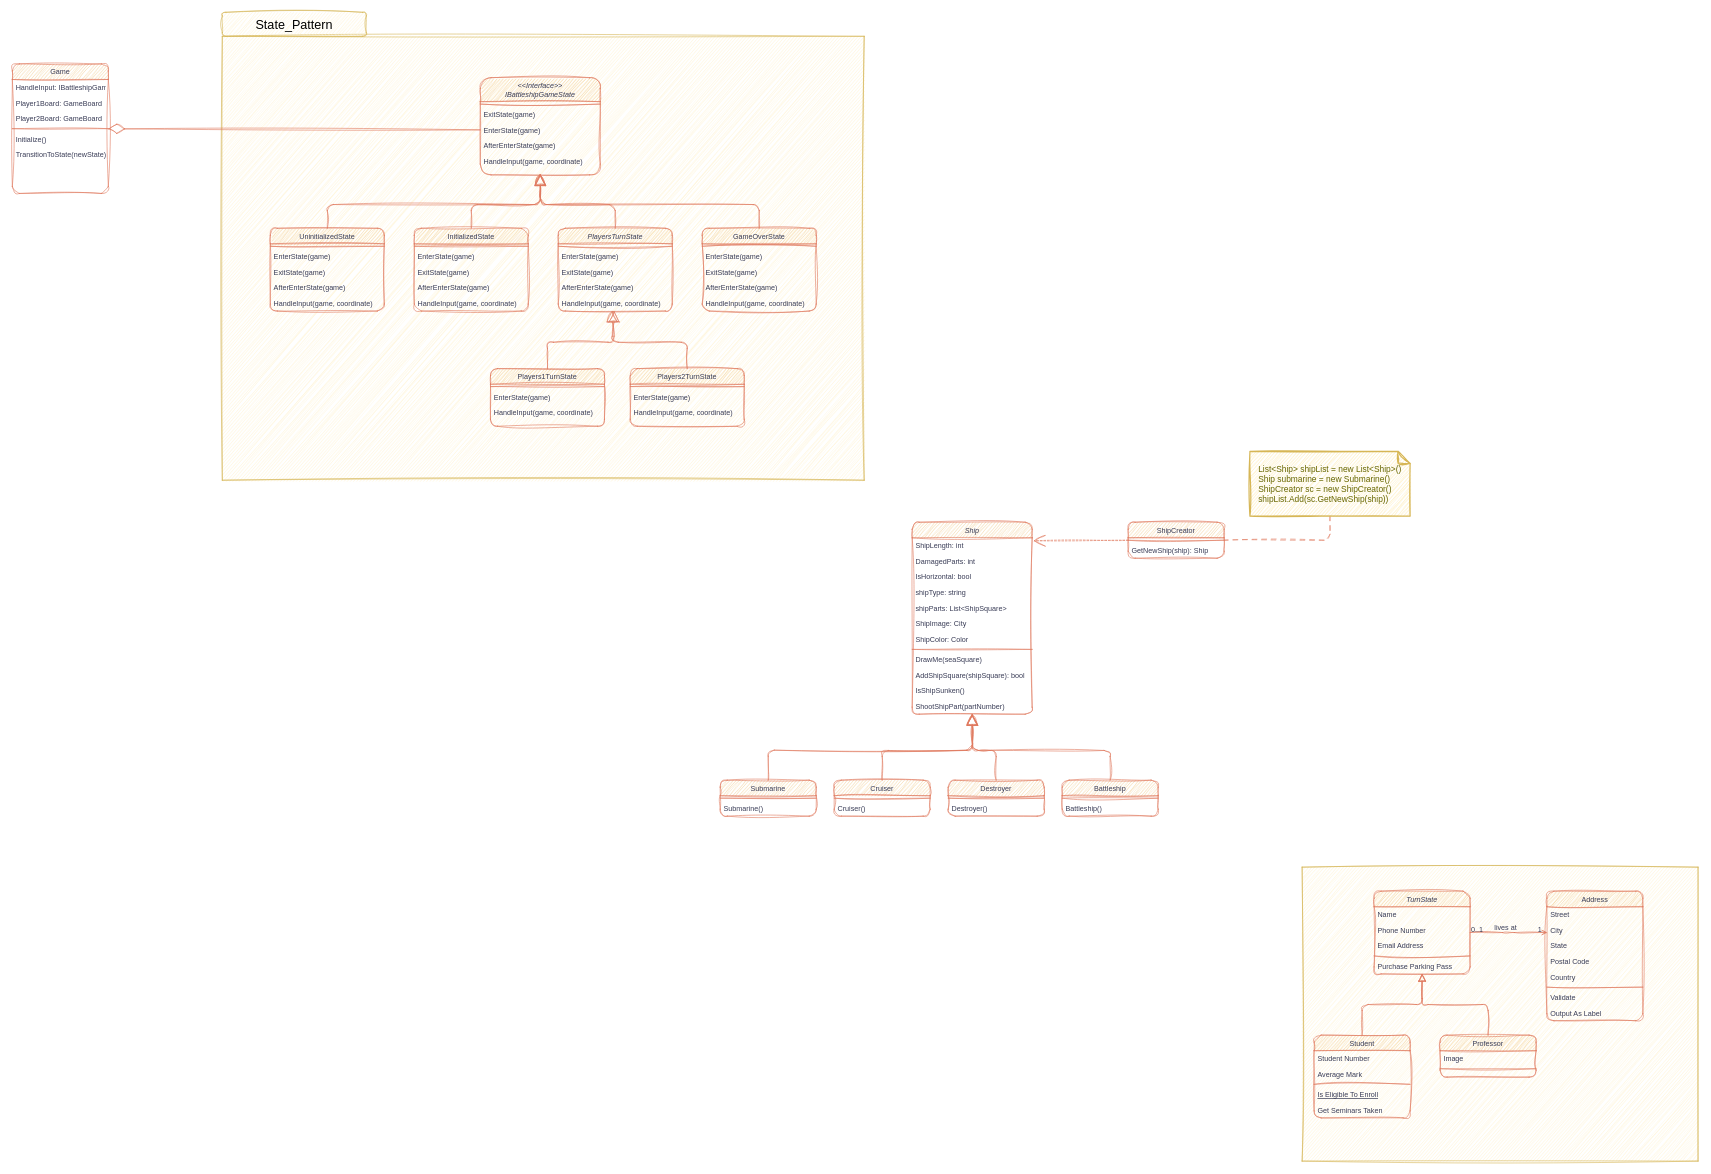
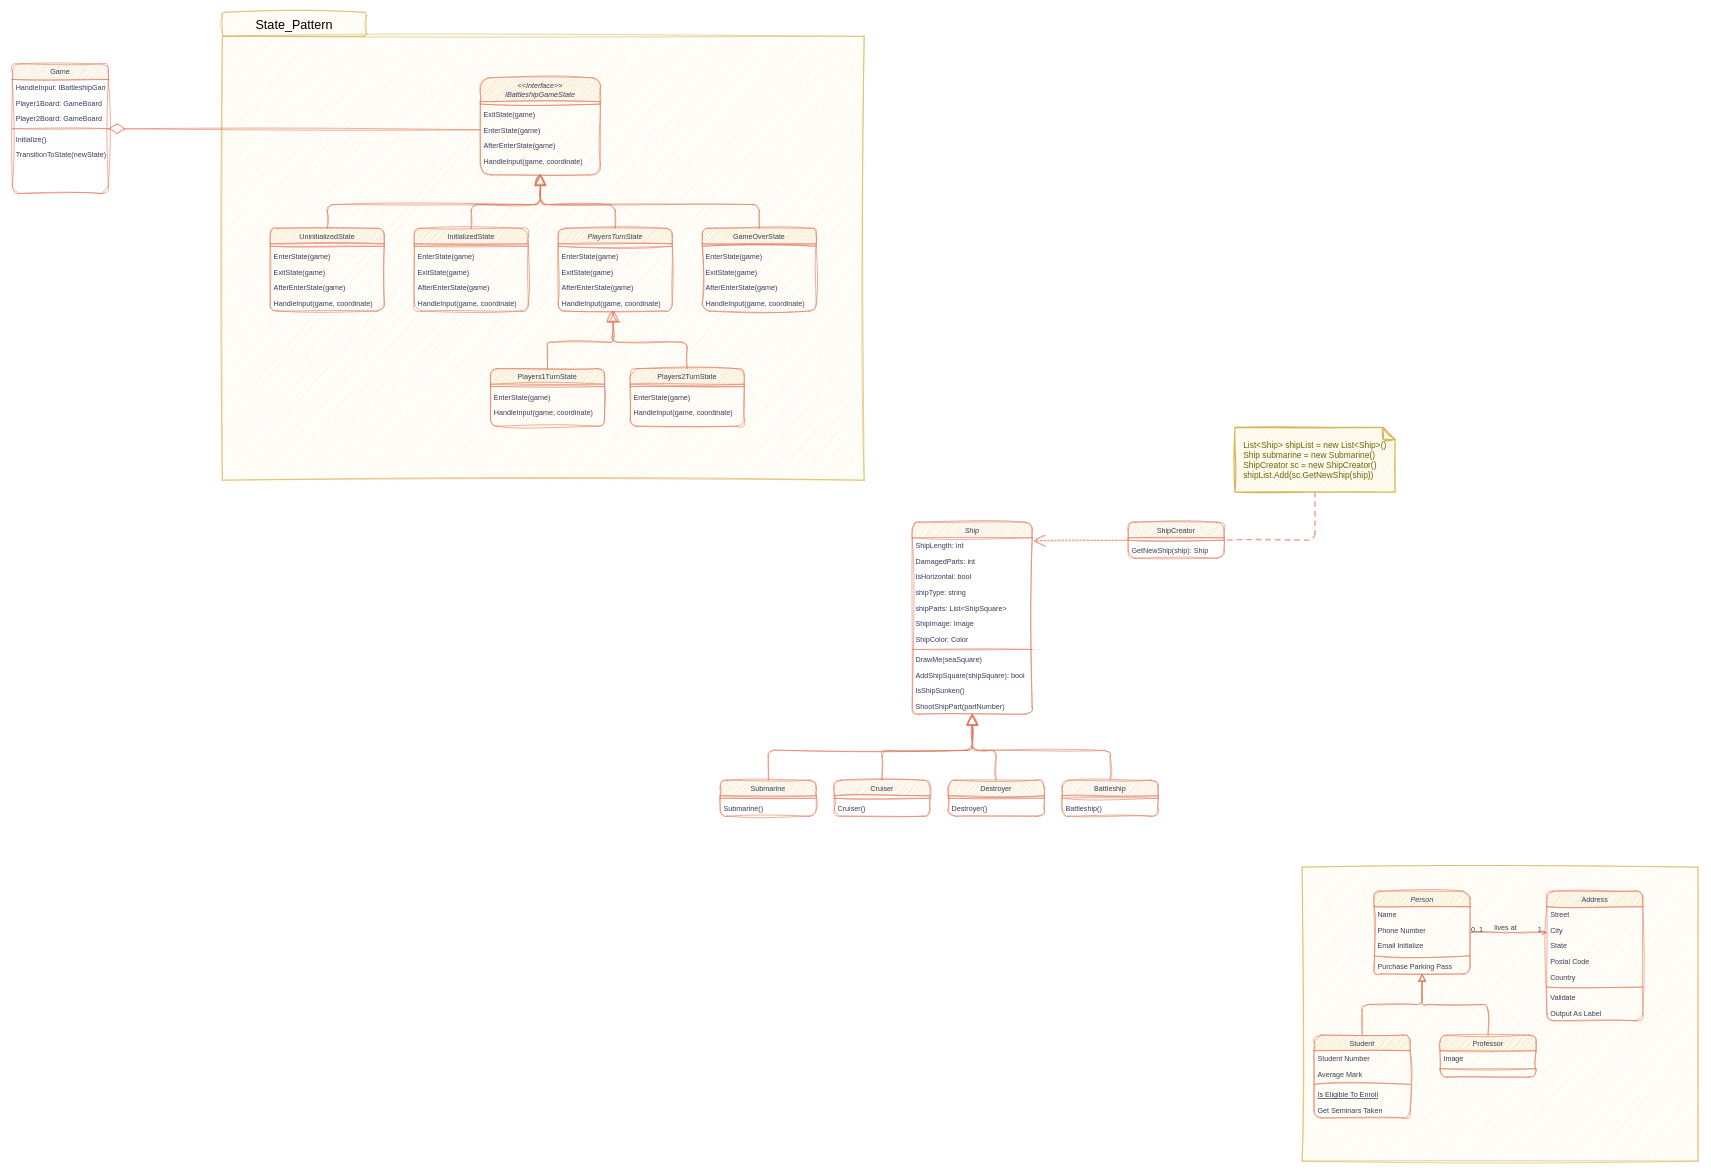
node "List<Ship> shipList = new List<Ship>() Ship submarine = new Submarine() ShipCreator sc = new ShipCreator() shipList.Add(sc.GetNewShip(ship))": moved (1330, 484) -> (1315, 460)
node "ShipImage: City": label "ShipImage: City" -> "ShipImage: Image"
node "TurnState": label "TurnState" -> "Person"
node "Email Address": label "Email Address" -> "Email Initialize"
